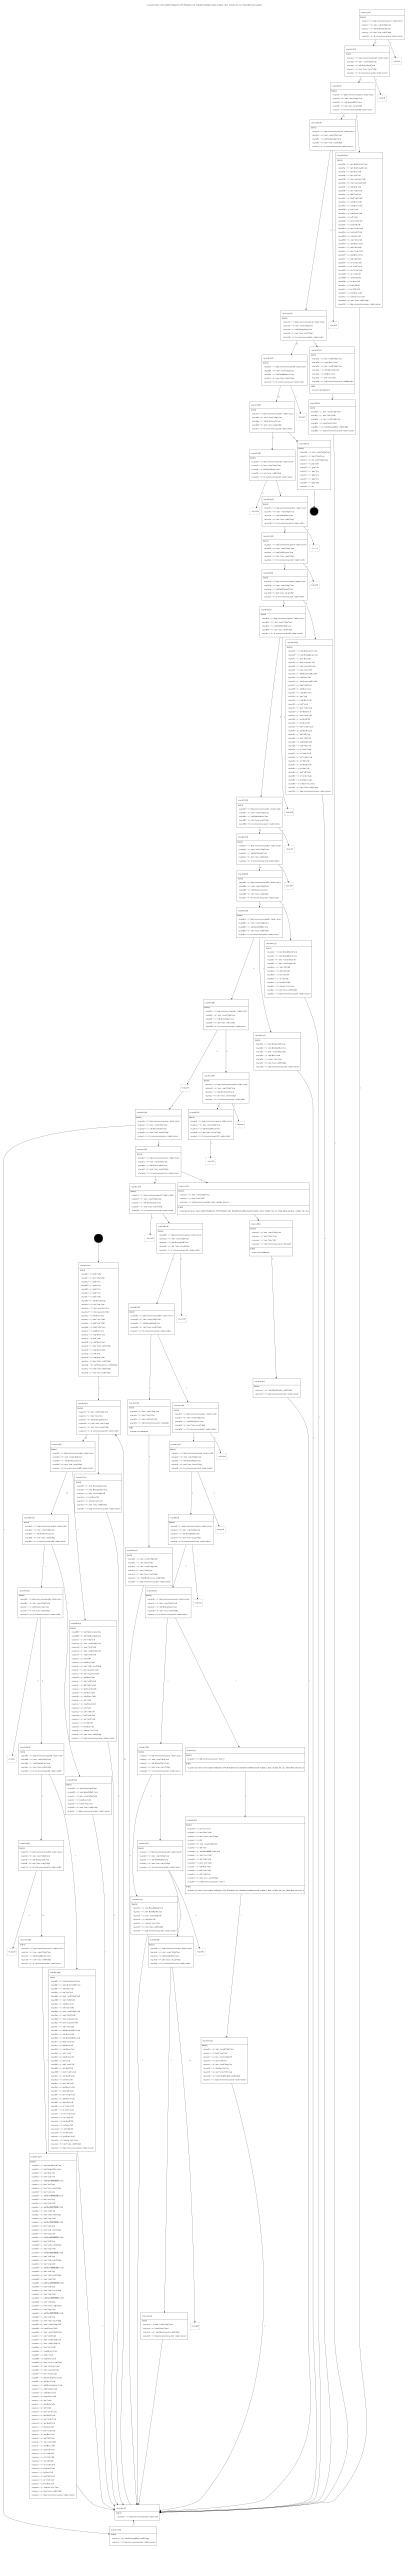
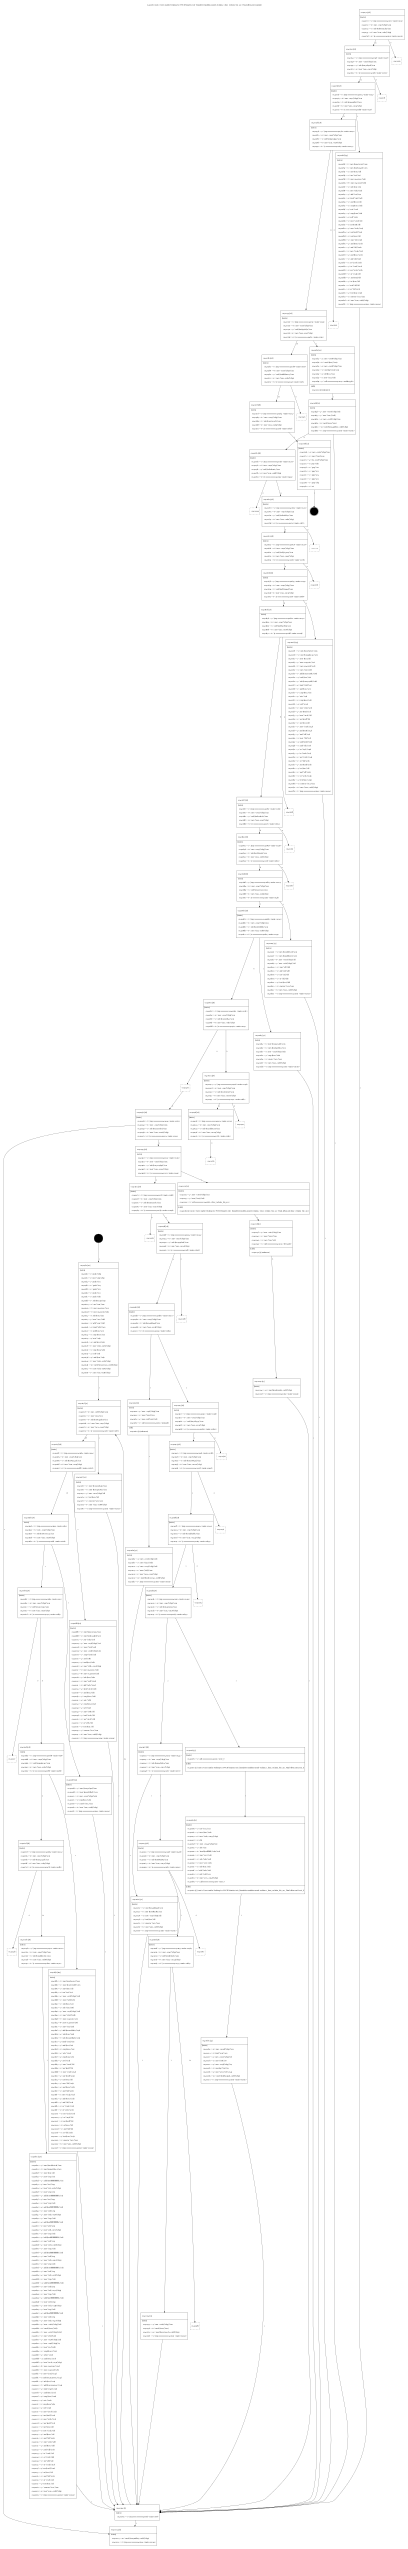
edge "0x4017cf [28]" -> "0x4017eb [28]": now "0x401d4f [32]" -> "0x4017eb [28]"
edge "0x402024 [15]" -> "0x40269e [5]": reversed
